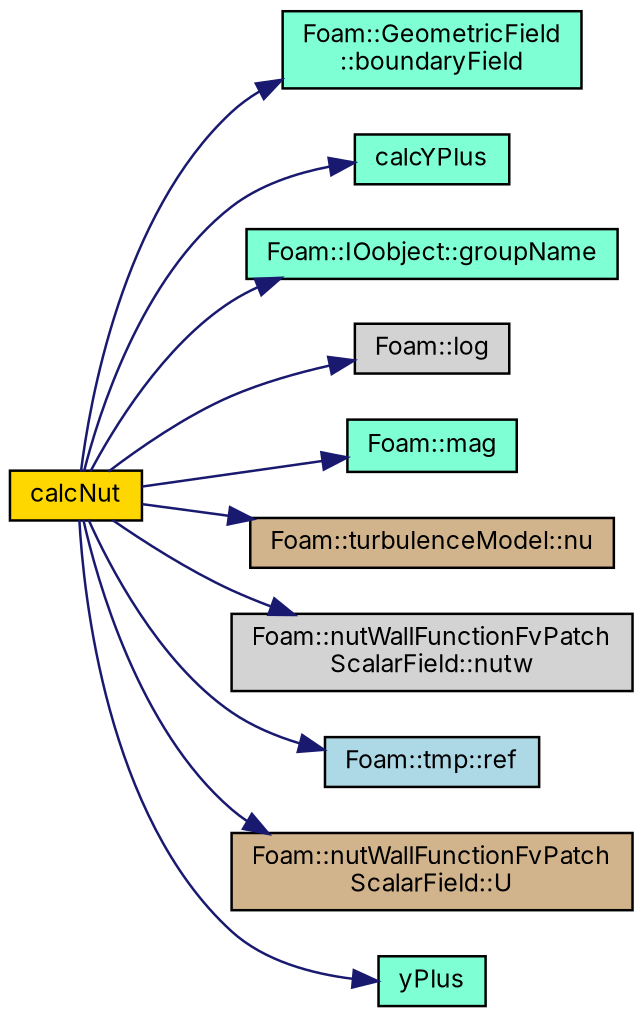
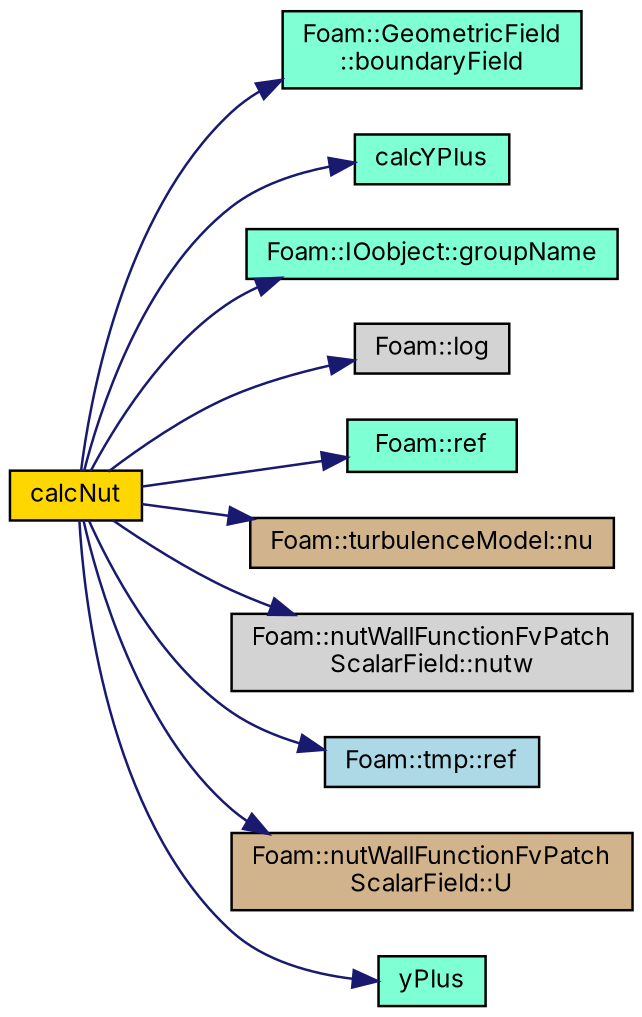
node "Foam::mag": label "Foam::mag" -> "Foam::ref"
